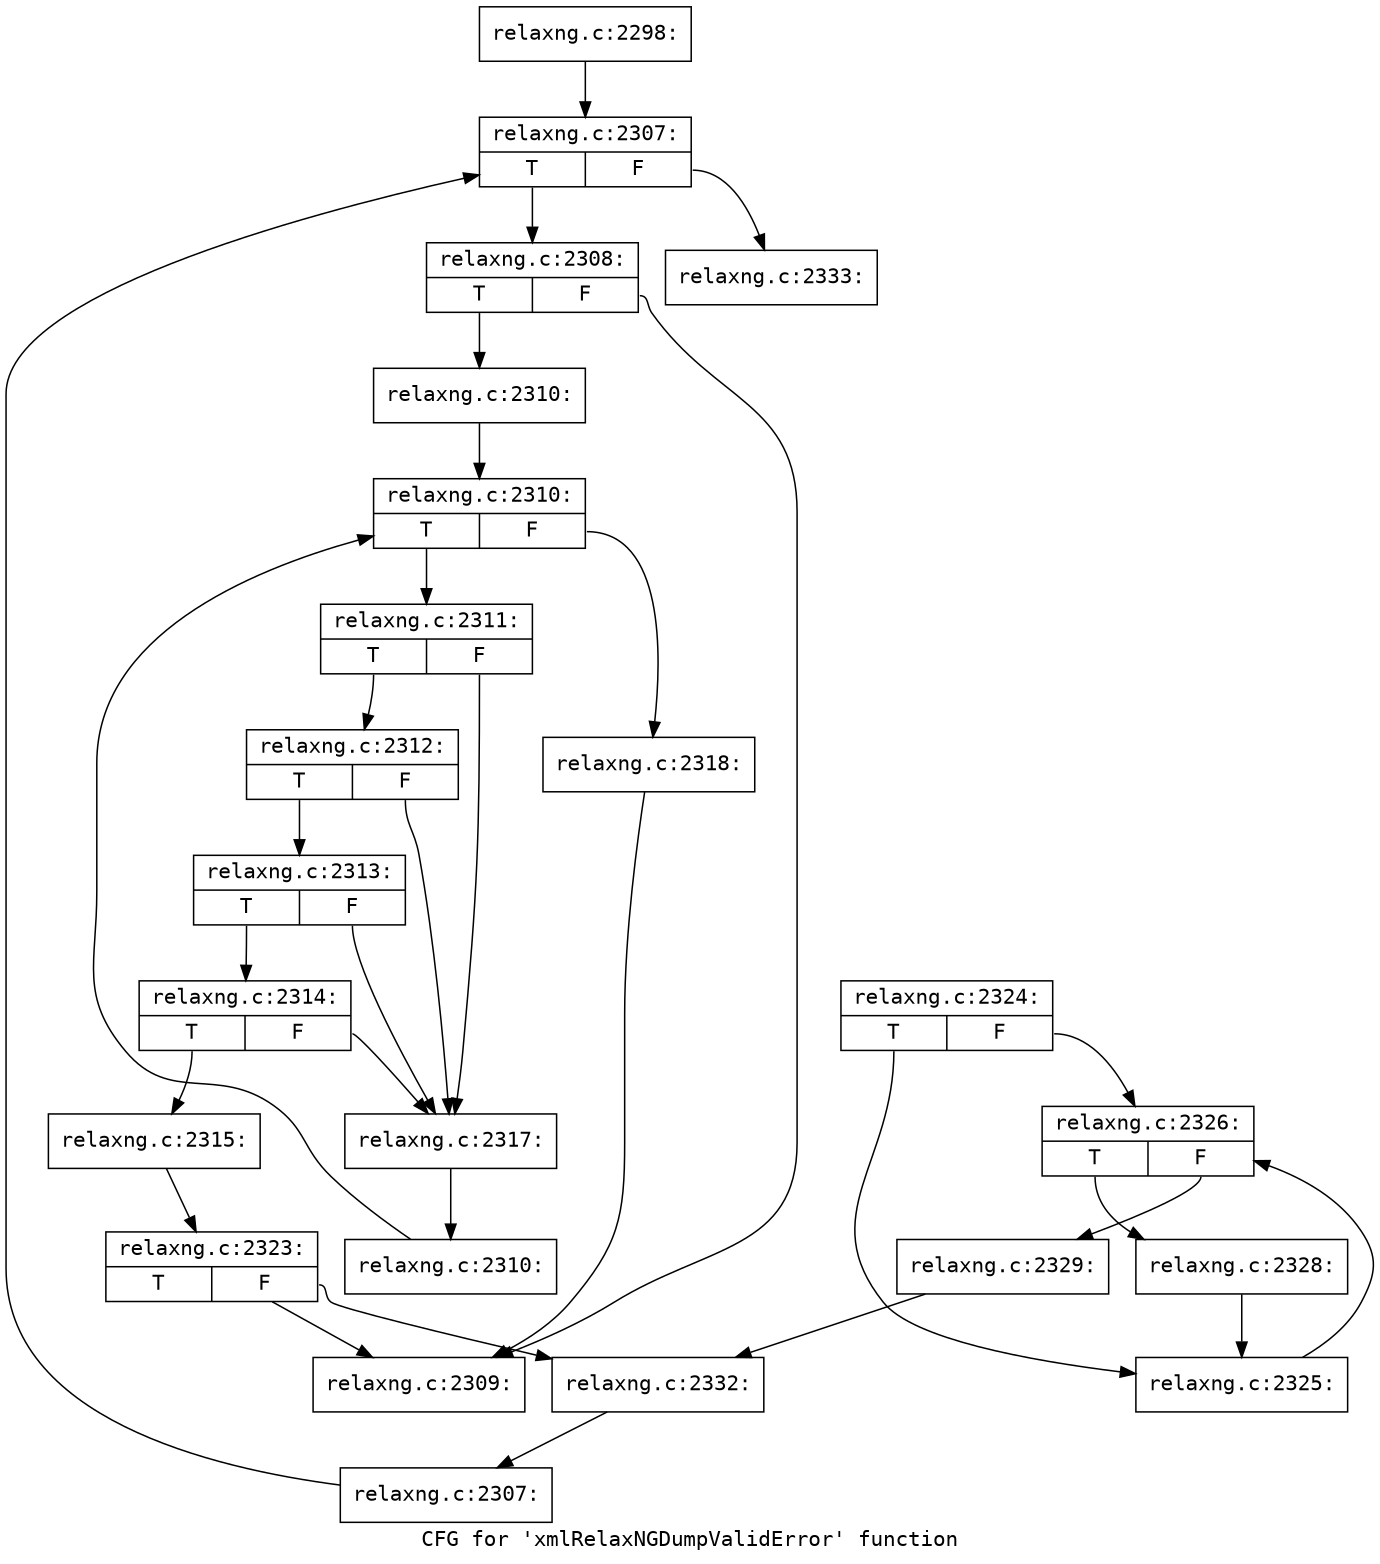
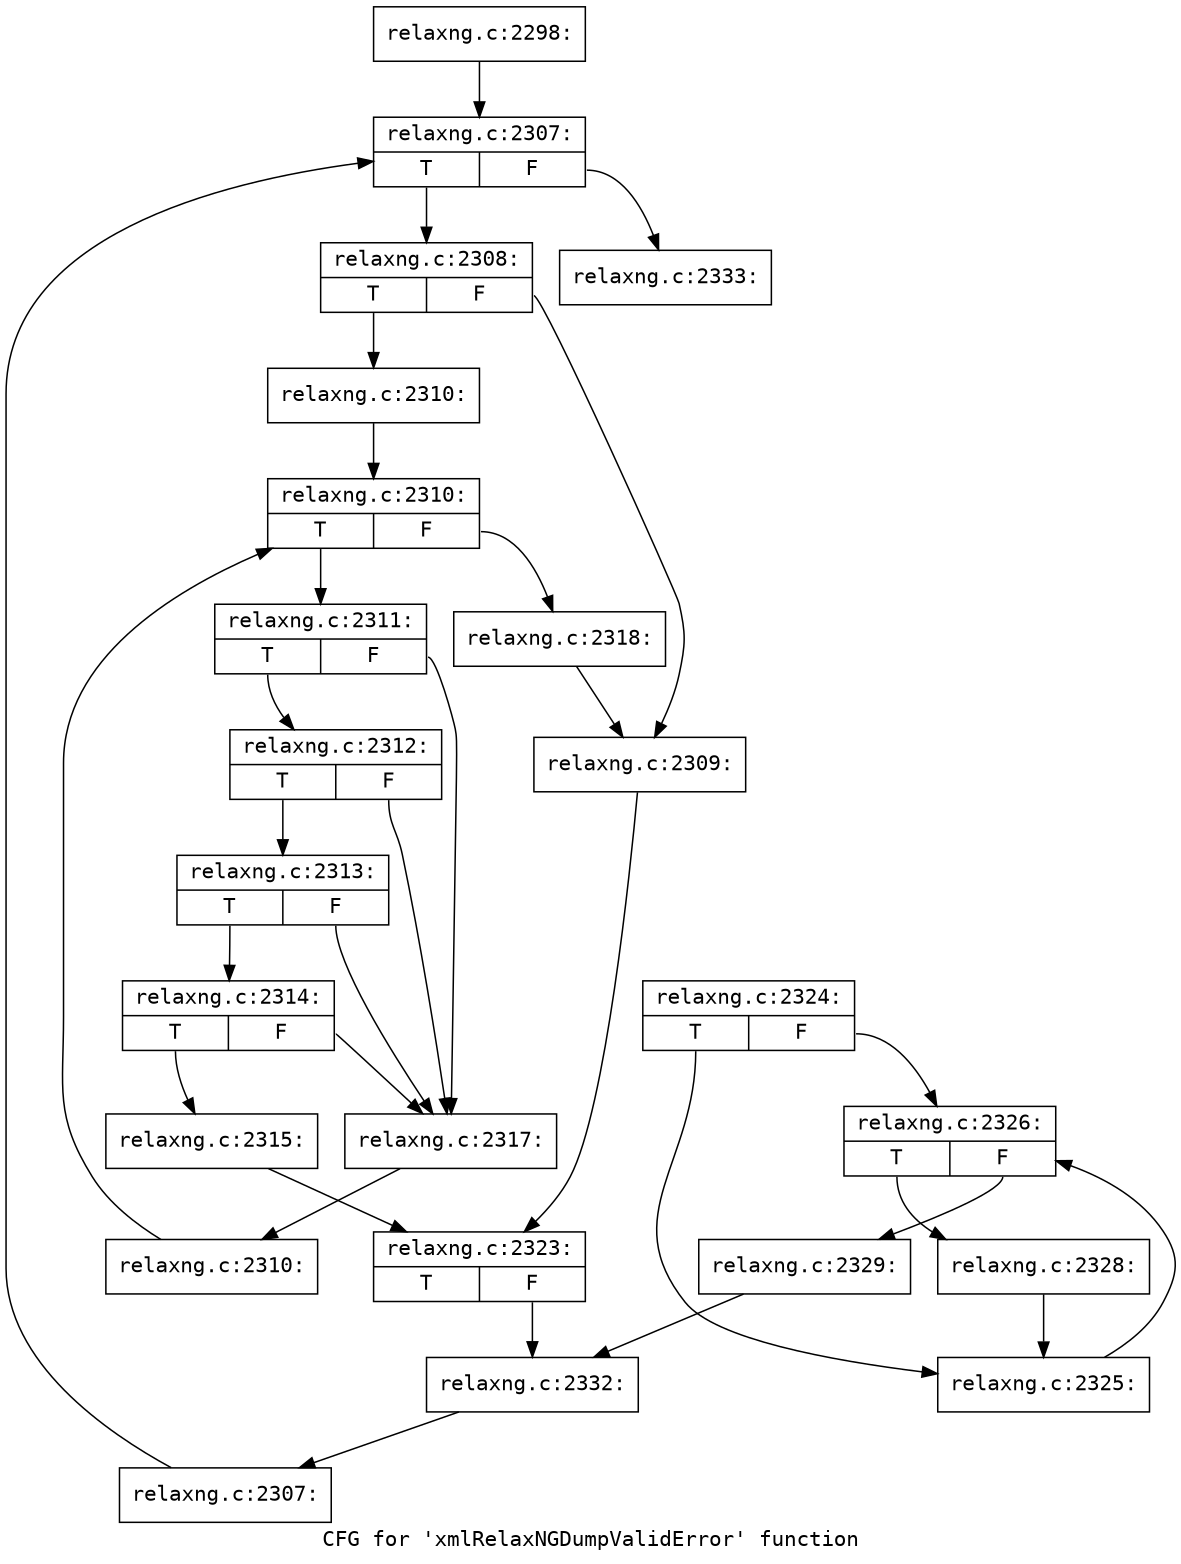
edge "relaxng.c:2323:" -> "relaxng.c:2309:": reversed
